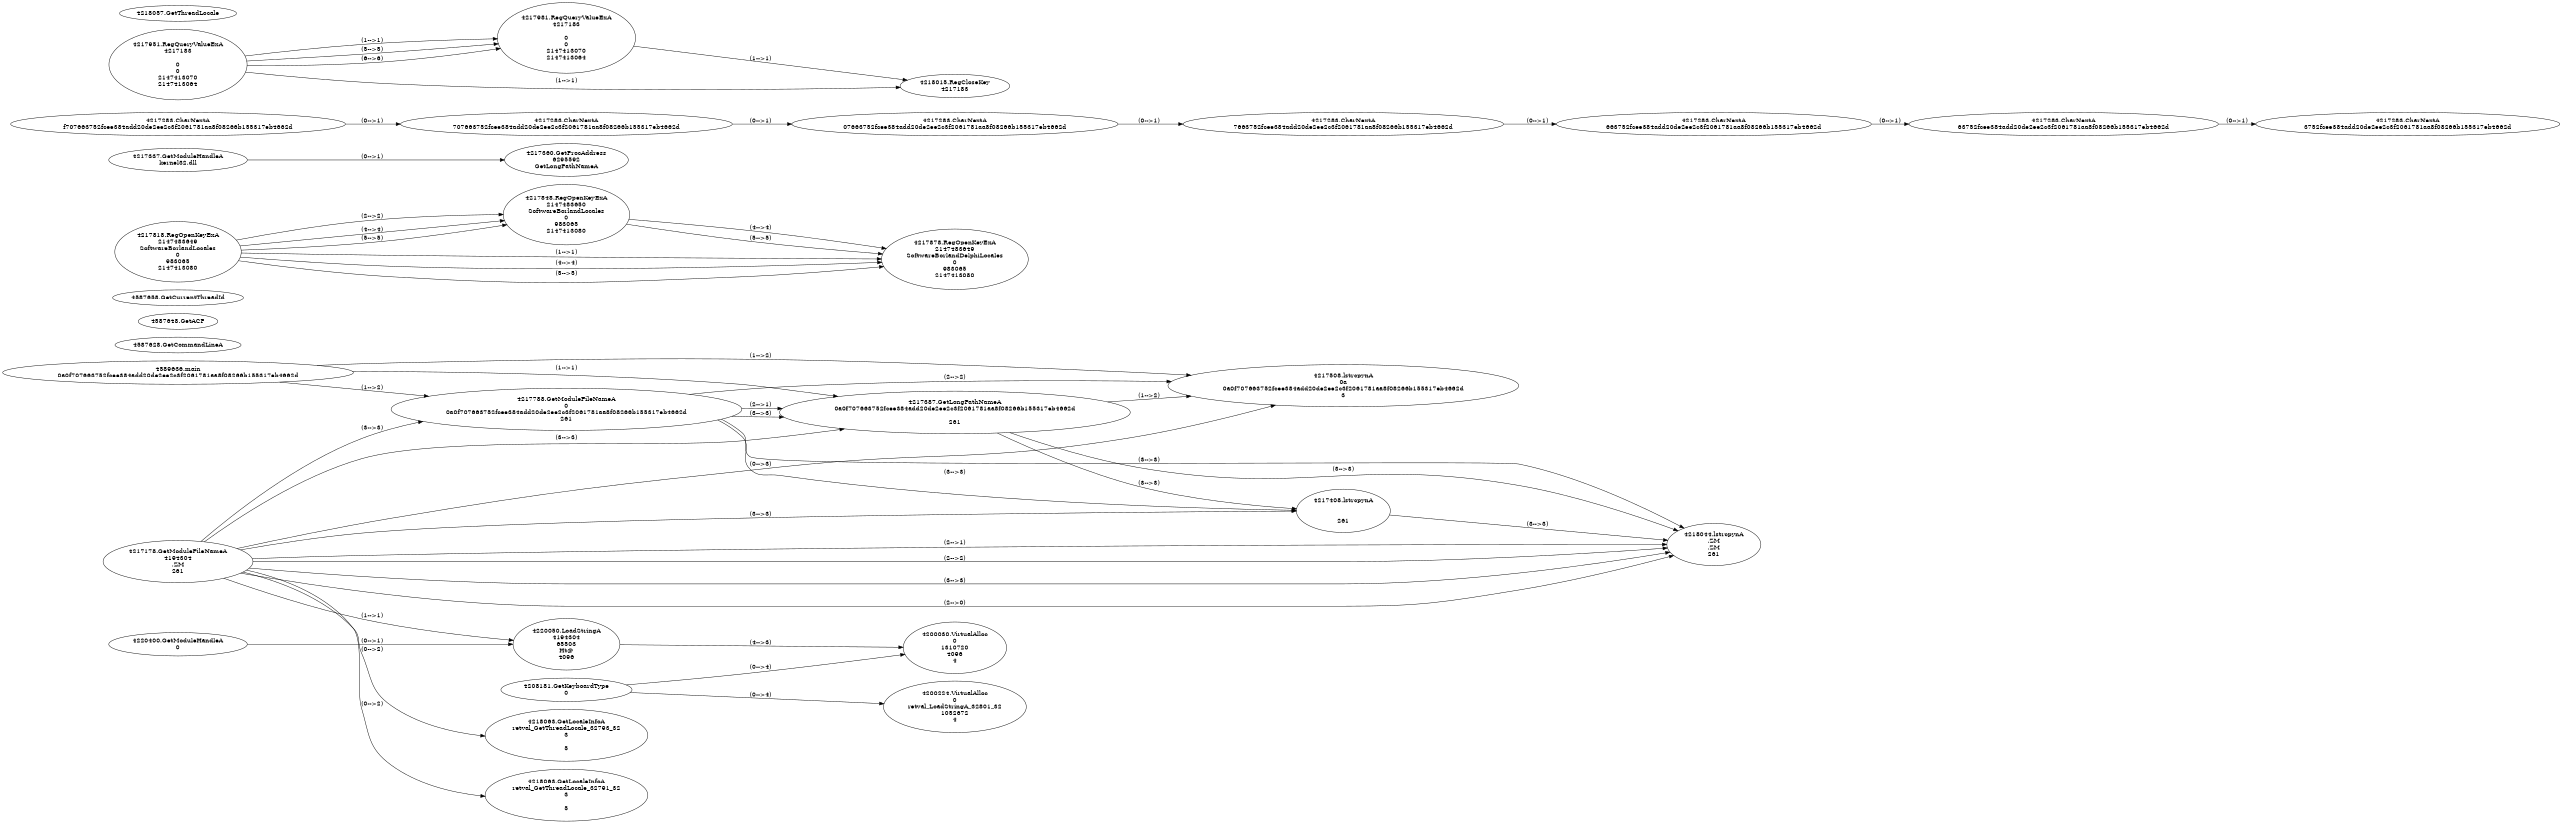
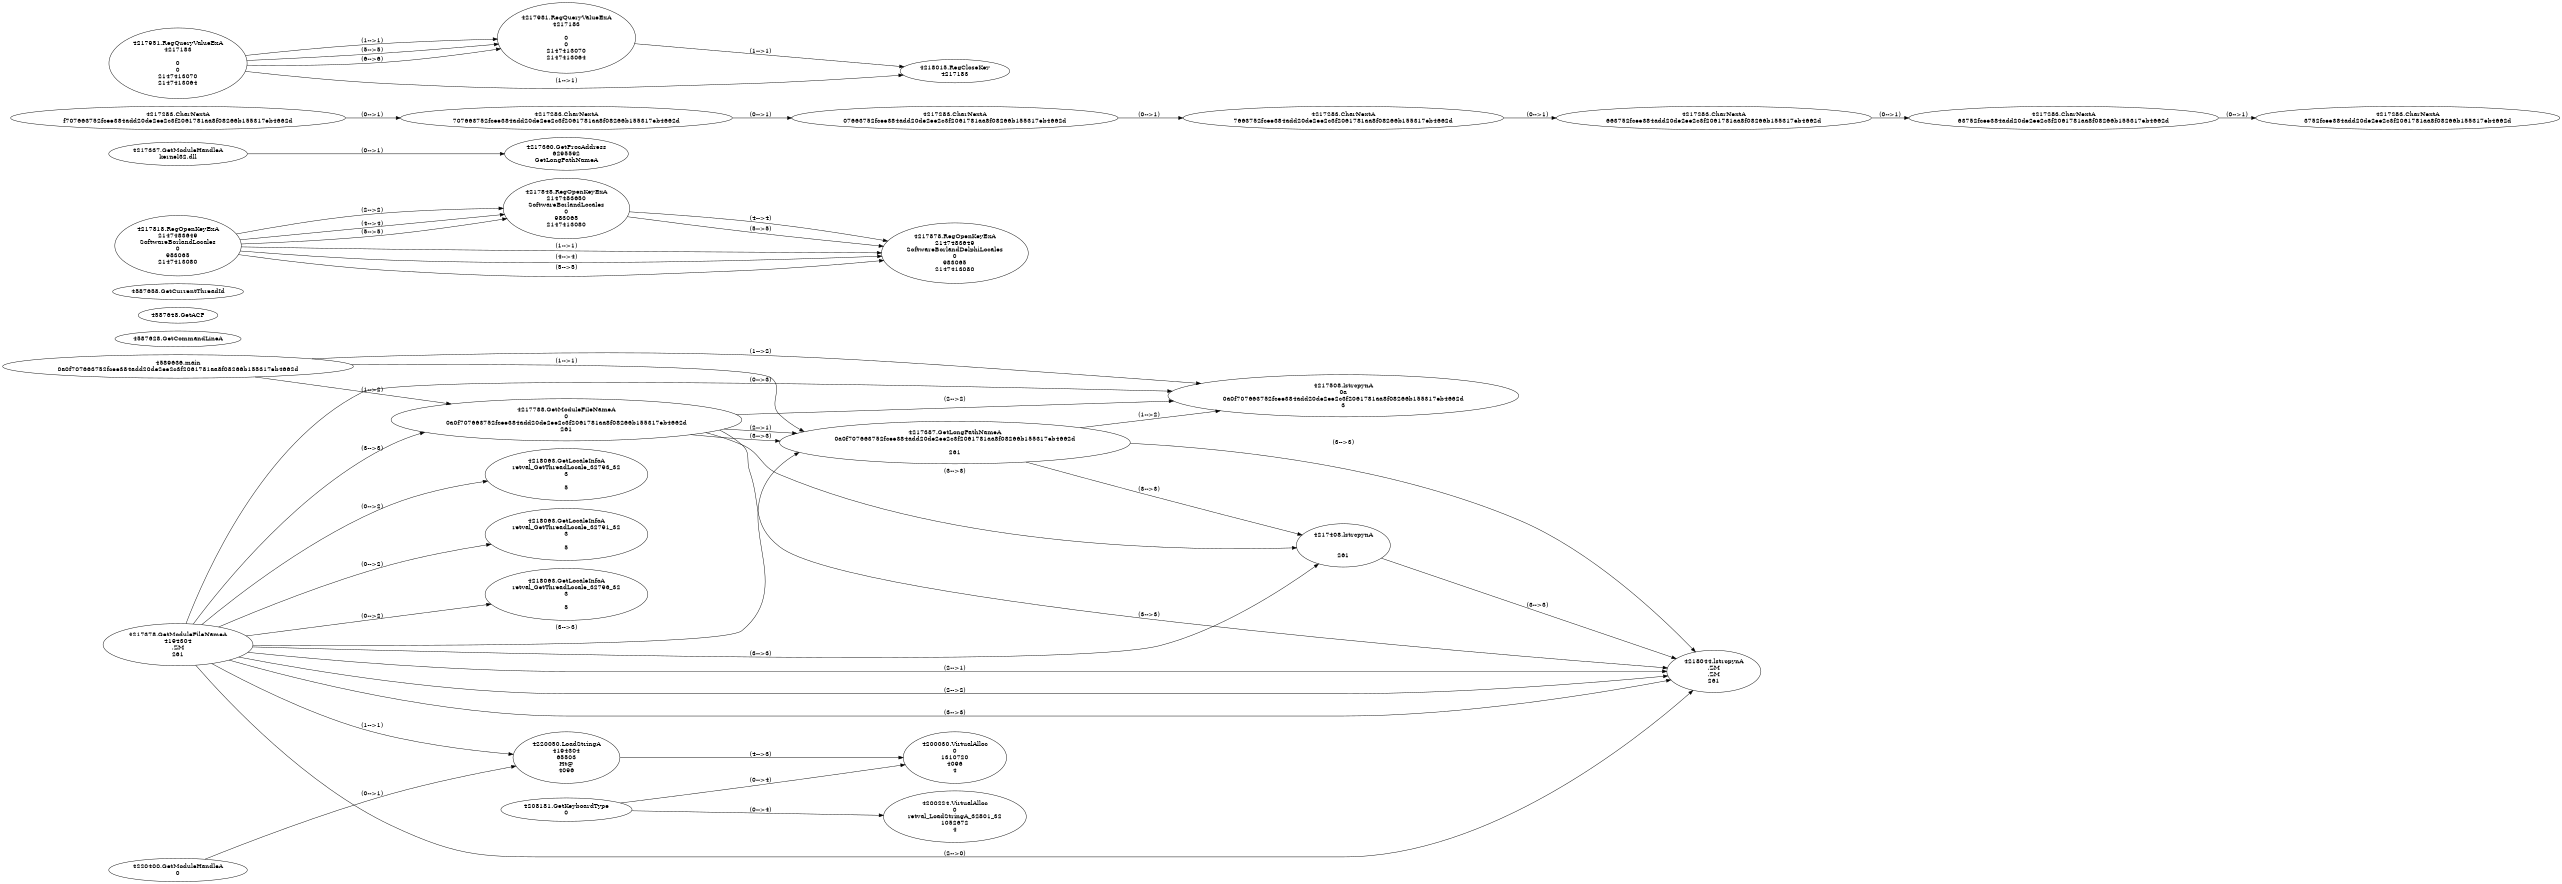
node "4218057.GetThreadLocale": removed
node "4217178.GetModuleFileNameA 4194304 .ZM 261": label "4217178.GetModuleFileNameA 4194304 .ZM 261" -> "4217378.GetModuleFileNameA 4194304 .ZM 261"
node "4218063.GetLocaleInfoA retval_GetThreadLocale_32796_32 3 5": added
